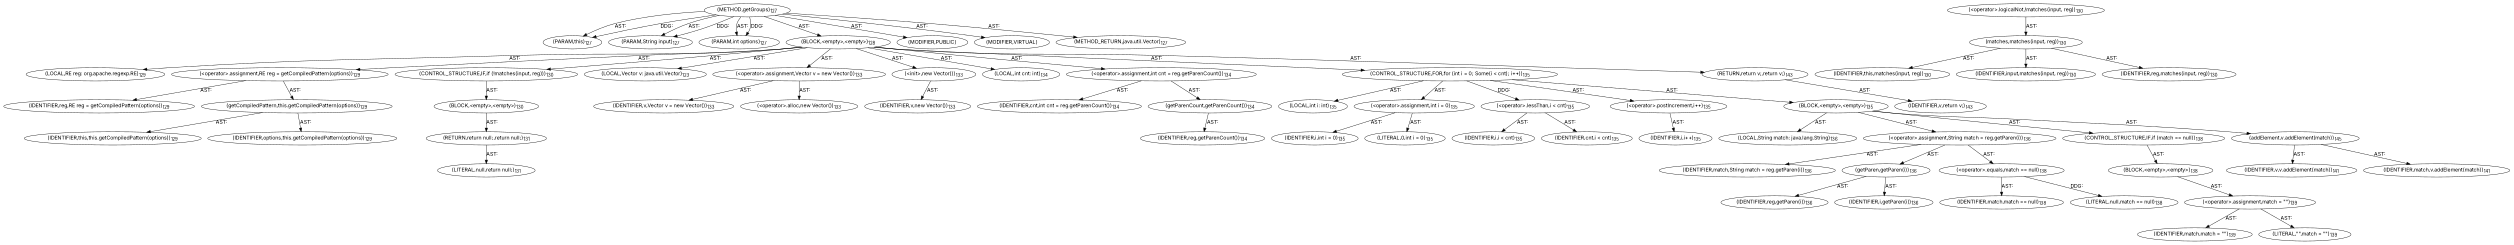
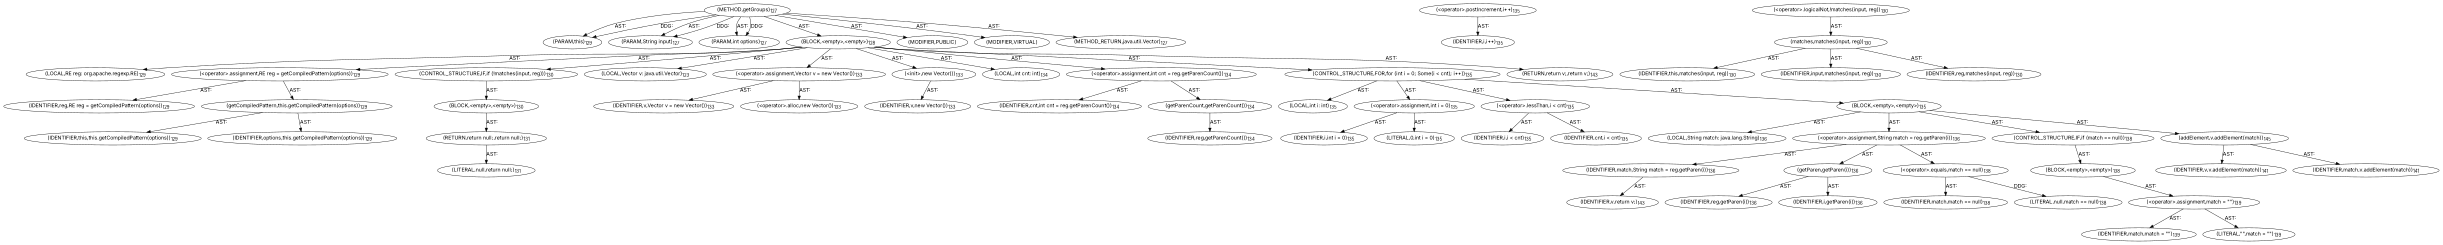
node "(PARAM,this)": text "127" -> "129"
edge "(CONTROL_STRUCTURE,FOR,for (int i = 0; Some(i < cnt); i++))" -> "(<operator>.lessThan,i < cnt)": label "DDG: " -> "AST: "
edge "(CONTROL_STRUCTURE,FOR,for (int i = 0; Some(i < cnt); i++))" -> "(<operator>.postIncrement,i++)": removed, label "AST:"
edge "(RETURN,return v;,return v;)" -> "(IDENTIFIER,v,return v;)": now "(IDENTIFIER,match,String match = reg.getParen(i))" -> "(IDENTIFIER,v,return v;)"
